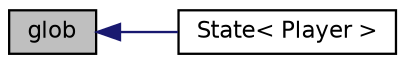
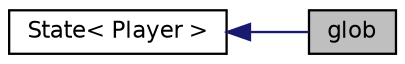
edge "State< Player >" -> "glob": reversed
